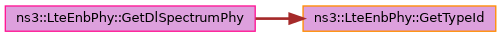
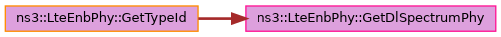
edge "ns3::LteEnbPhy::GetDlSpectrumPhy" -> "ns3::LteEnbPhy::GetTypeId": reversed
